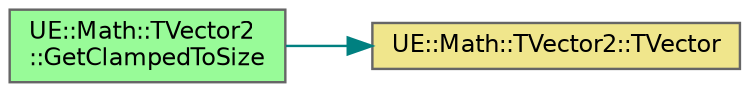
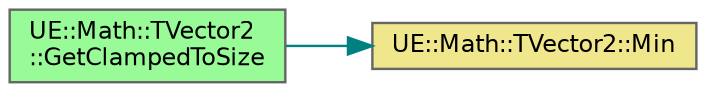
node "UE::Math::TVector2::TVector": label "UE::Math::TVector2::TVector" -> "UE::Math::TVector2::Min"
